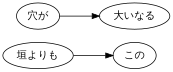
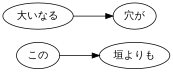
edge "穴が" -> "大いなる": reversed
edge "垣よりも" -> "この": reversed
